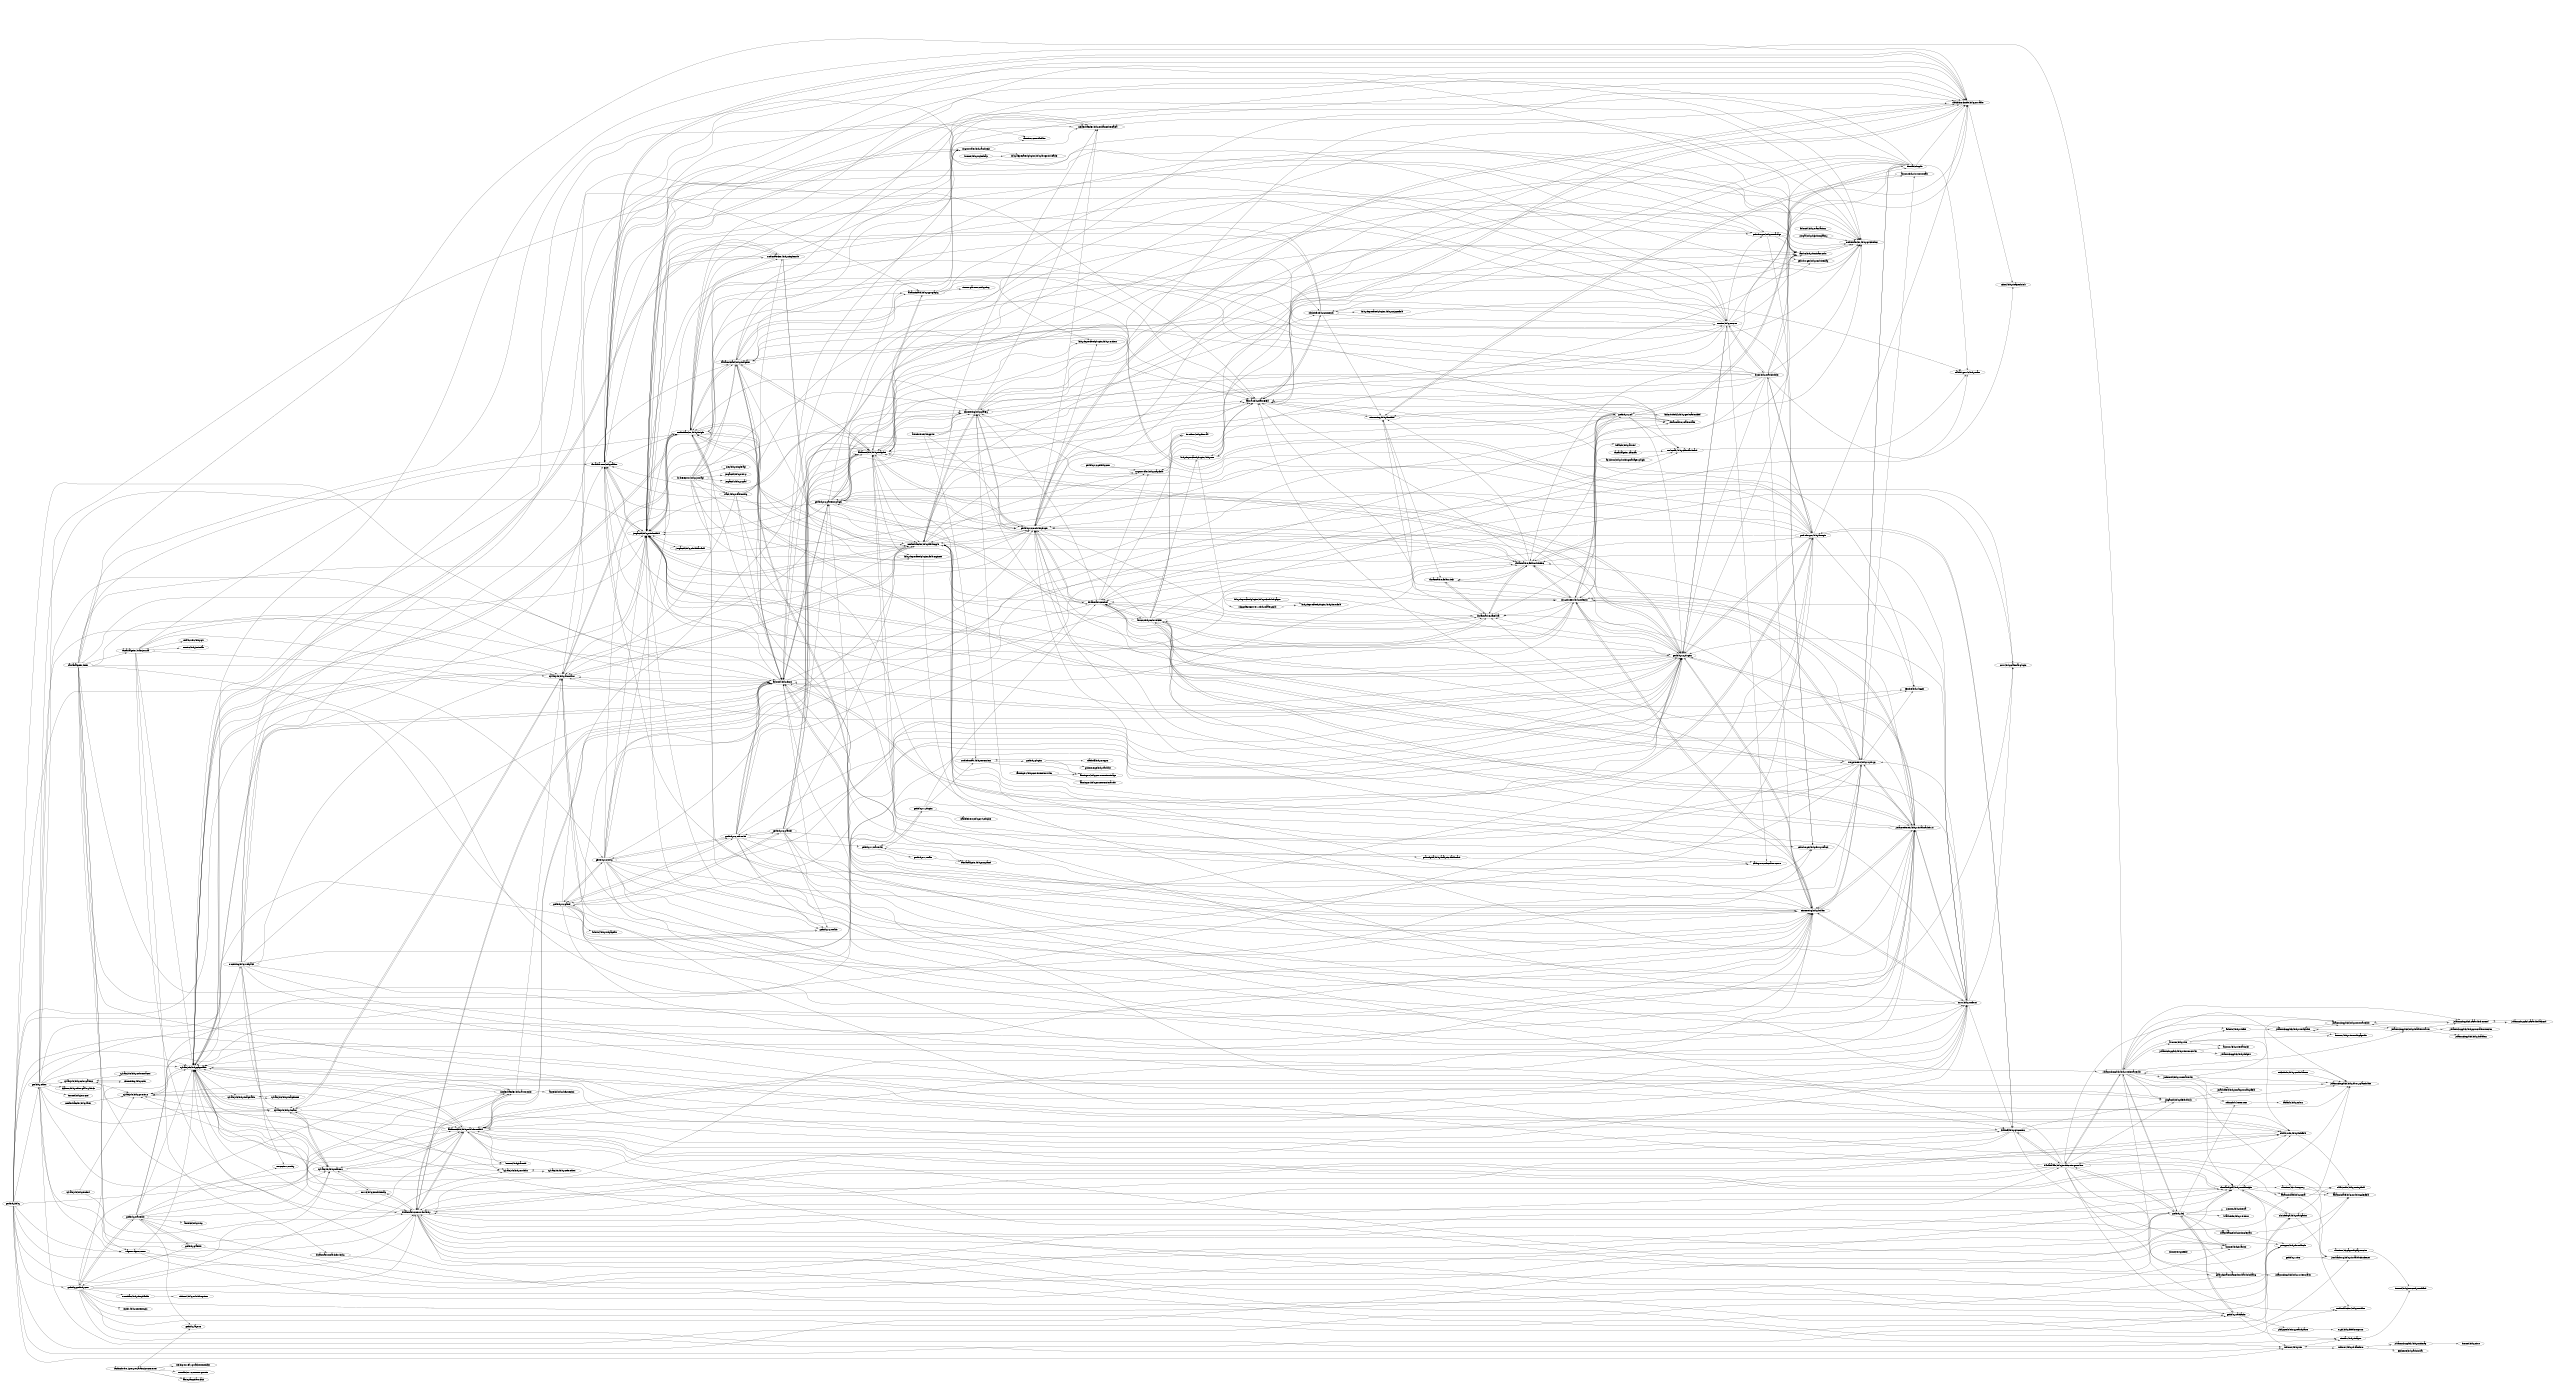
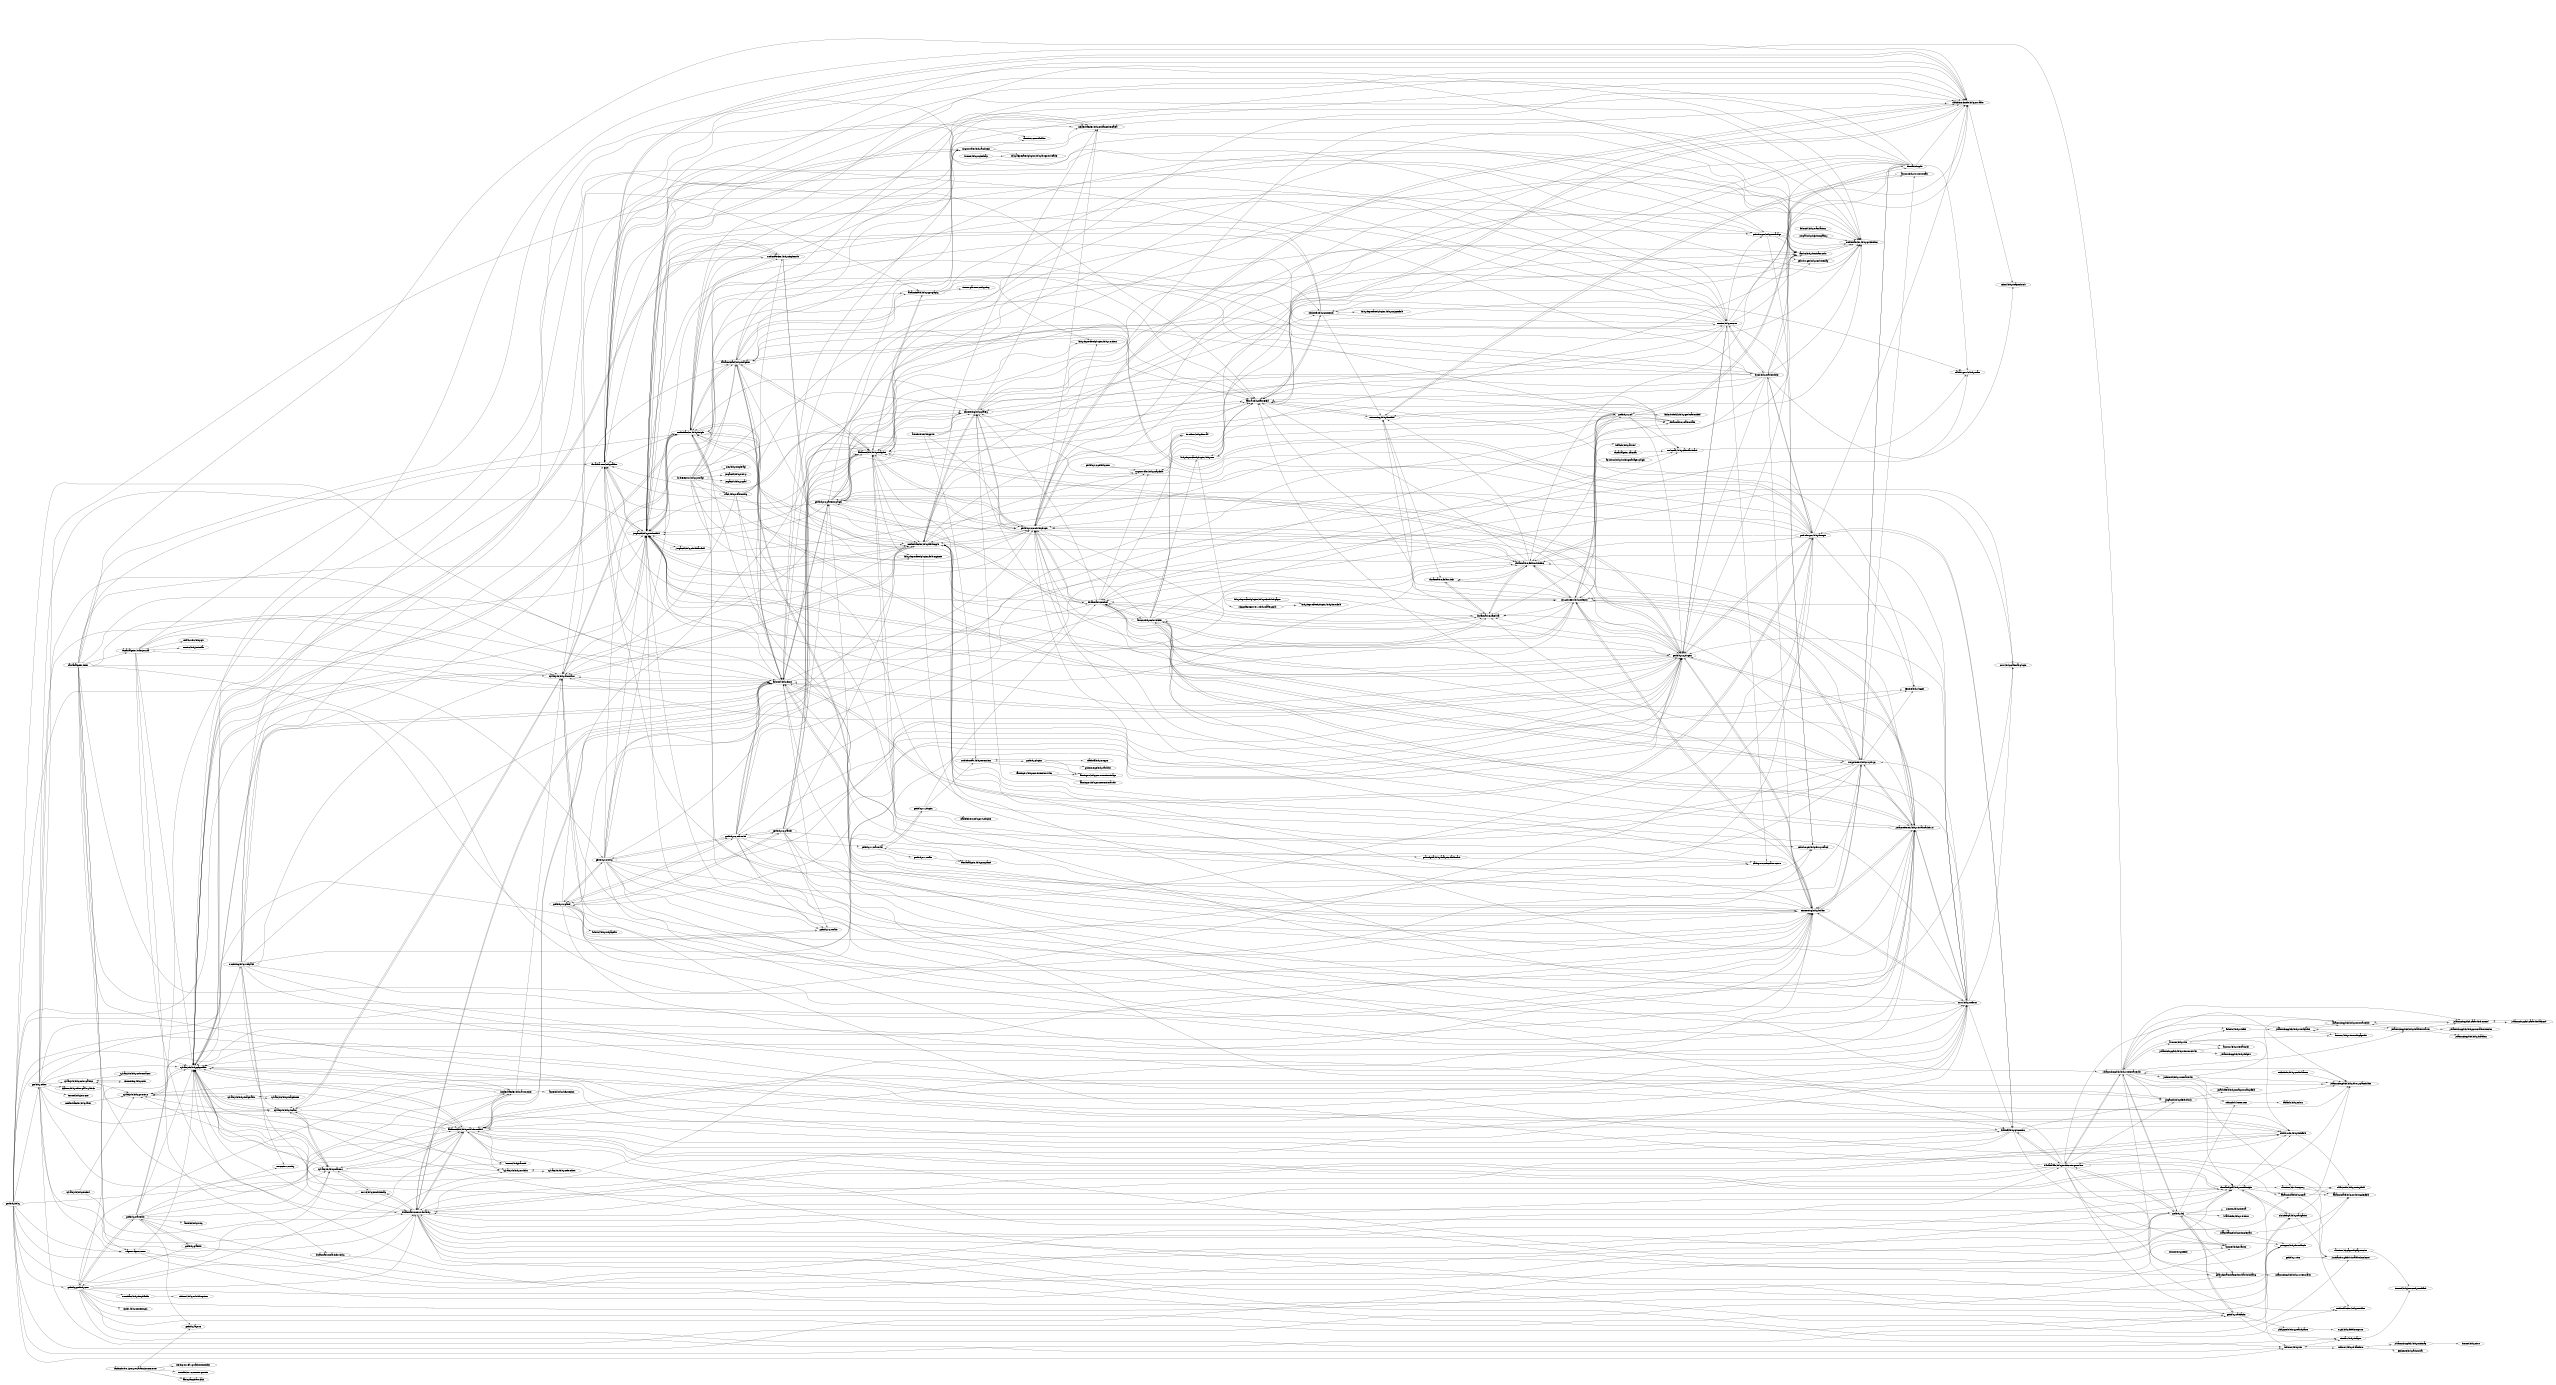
edge "fabianmichael/kirby-imagekit" -> "iandoe/kirby-dominant-color": now "AugustMiller/kirby-architect" -> "iandoe/kirby-dominant-color"
edge "getkirby/starterkit" -> "getkirby-v2/plugins": now "getkirby/starterkit" -> "fvsch/kirby-staticbuilder"
edge "sylvainjule/kirby-pagetable" -> "sylvainjule/kirby-imageradio": removed
node "junohamburg/kirby-visual-block-selector": label "junohamburg/kirby-visual-block-selector" -> "junohamburg/field-visual-block-selector"
